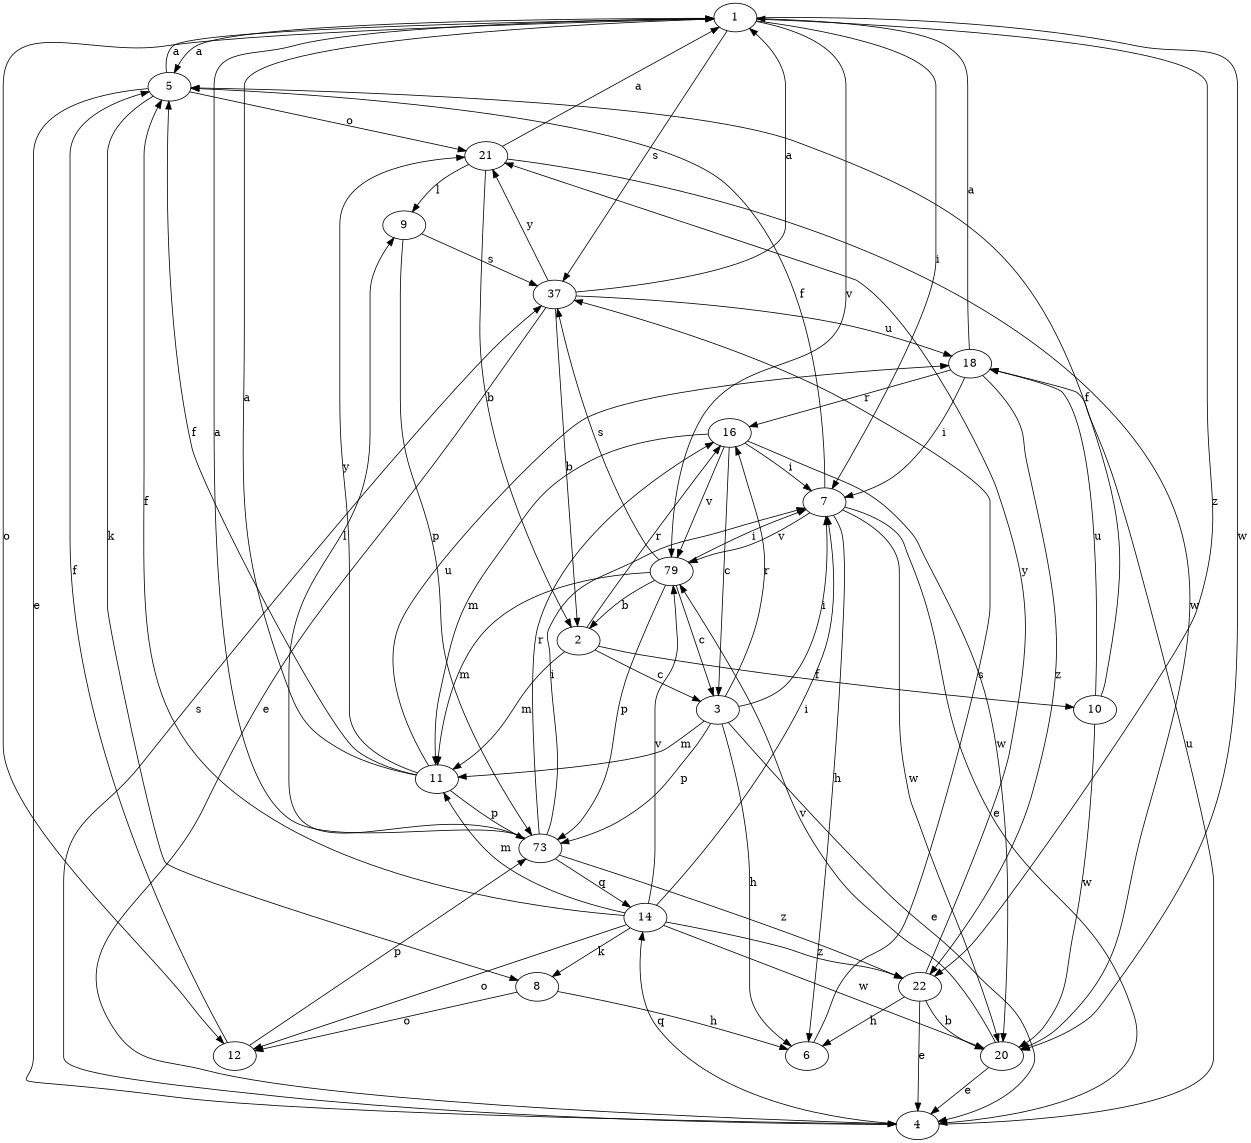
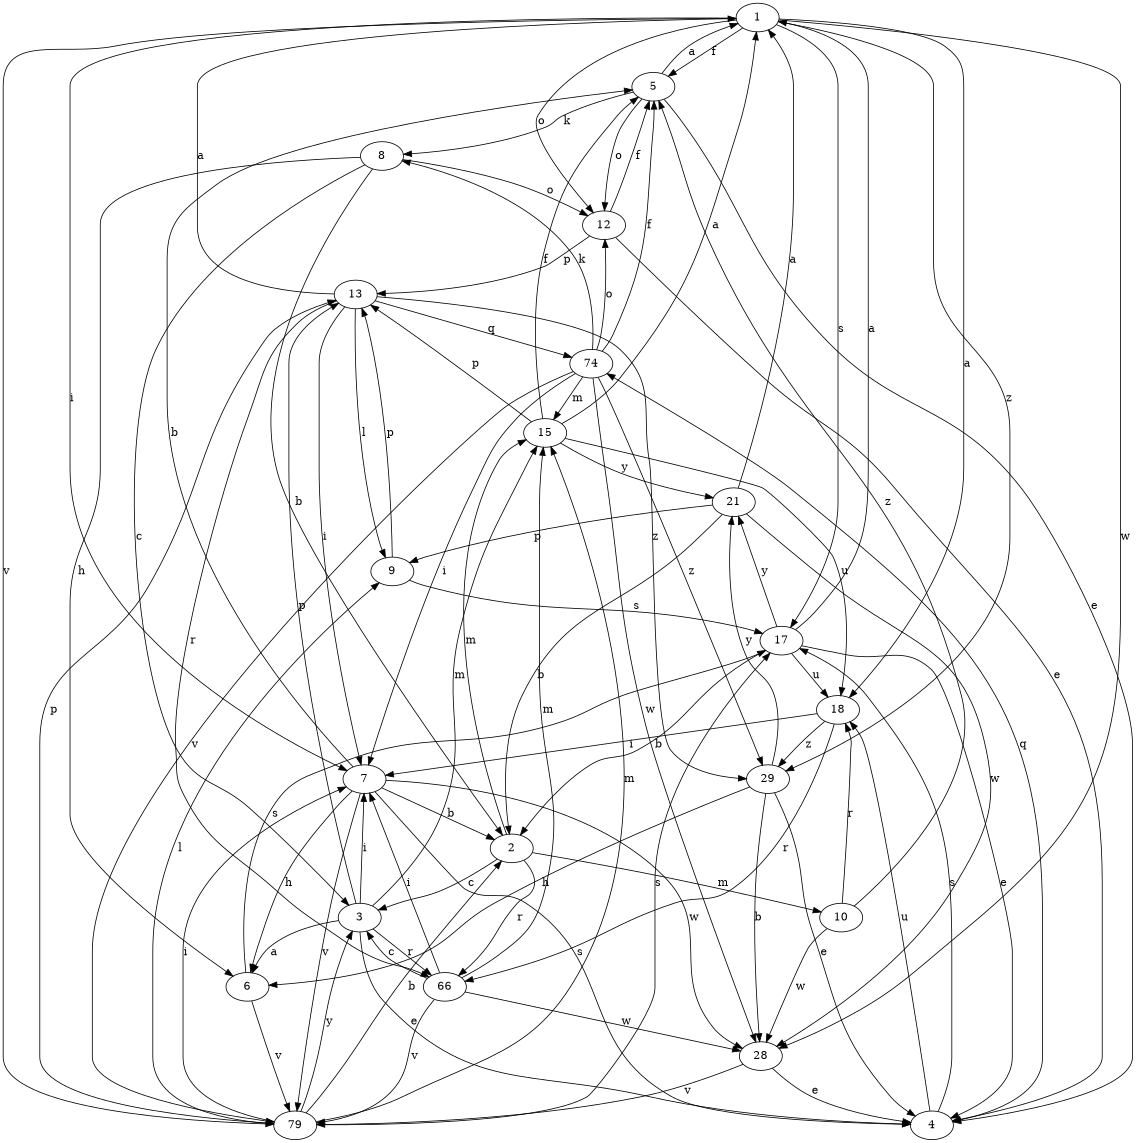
edge "1" -> "5": label "a" -> "f"
edge "18" -> "1": reversed
edge "5" -> "21": now "5" -> "12"
edge "21" -> "9": label "l" -> "p"
node "37": label "37" -> "17"
edge "7" -> "5": label "f" -> "b"
edge "10" -> "5": label "f" -> "z"
node "16": label "16" -> "66"
edge "8" -> "3": added, label "c"
edge "8" -> "2": added, label "b"
edge "10" -> "18": label "u" -> "r"
edge "79" -> "3": label "c" -> "y"
edge "12" -> "4": added, label "e"
edge "2" -> "10": label "f" -> "m"
node "11": label "11" -> "15"
edge "7" -> "2": added, label "b"
edge "7" -> "4": label "e" -> "s"
node "73": label "73" -> "13"
edge "79" -> "9": added, label "l"
edge "3" -> "6": label "h" -> "a"
node "14": label "14" -> "74"
node "22": label "22" -> "29"
edge "6" -> "79": added, label "v"
node "20": label "20" -> "28"
